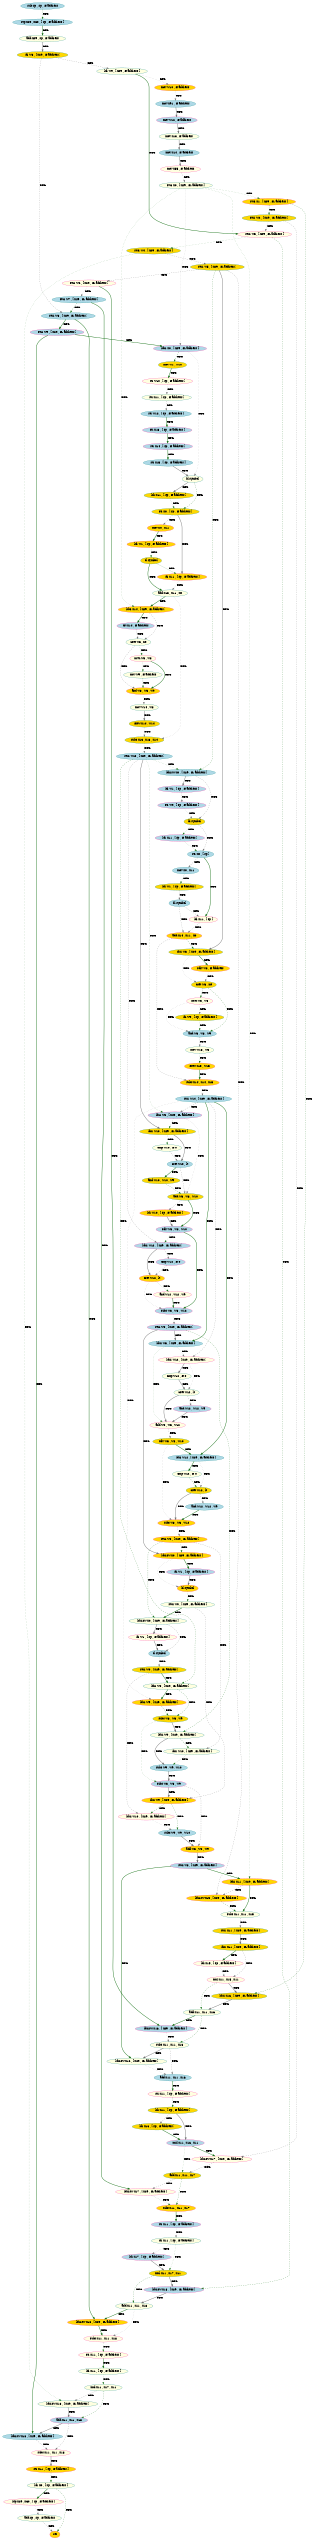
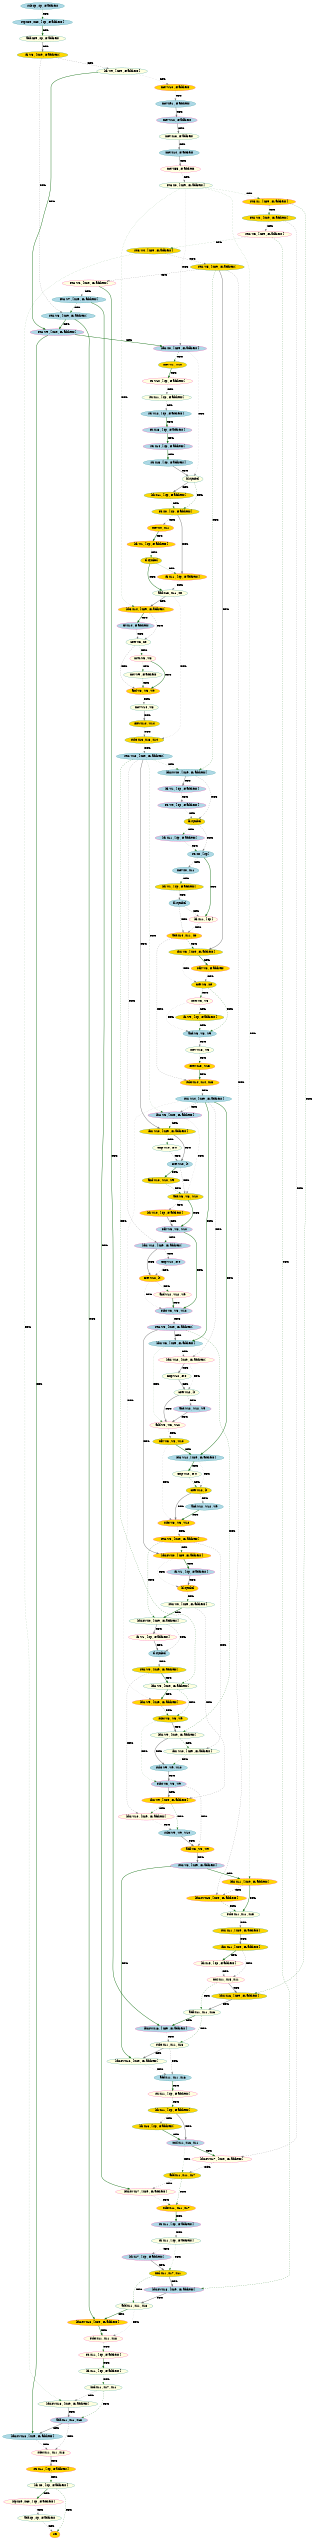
edge "ldr w9 , [ x29 , # address ]" -> "stur w3 , [ x29 , #- address ]": now "ldr w9 , [ x29 , # address ]" -> "stur w9 , [ x29 , #- address ]"
edge "add x13 , x11 , x0" -> "ldur x14 , [ x29 , #- address ]": color darkgreen -> gray40
